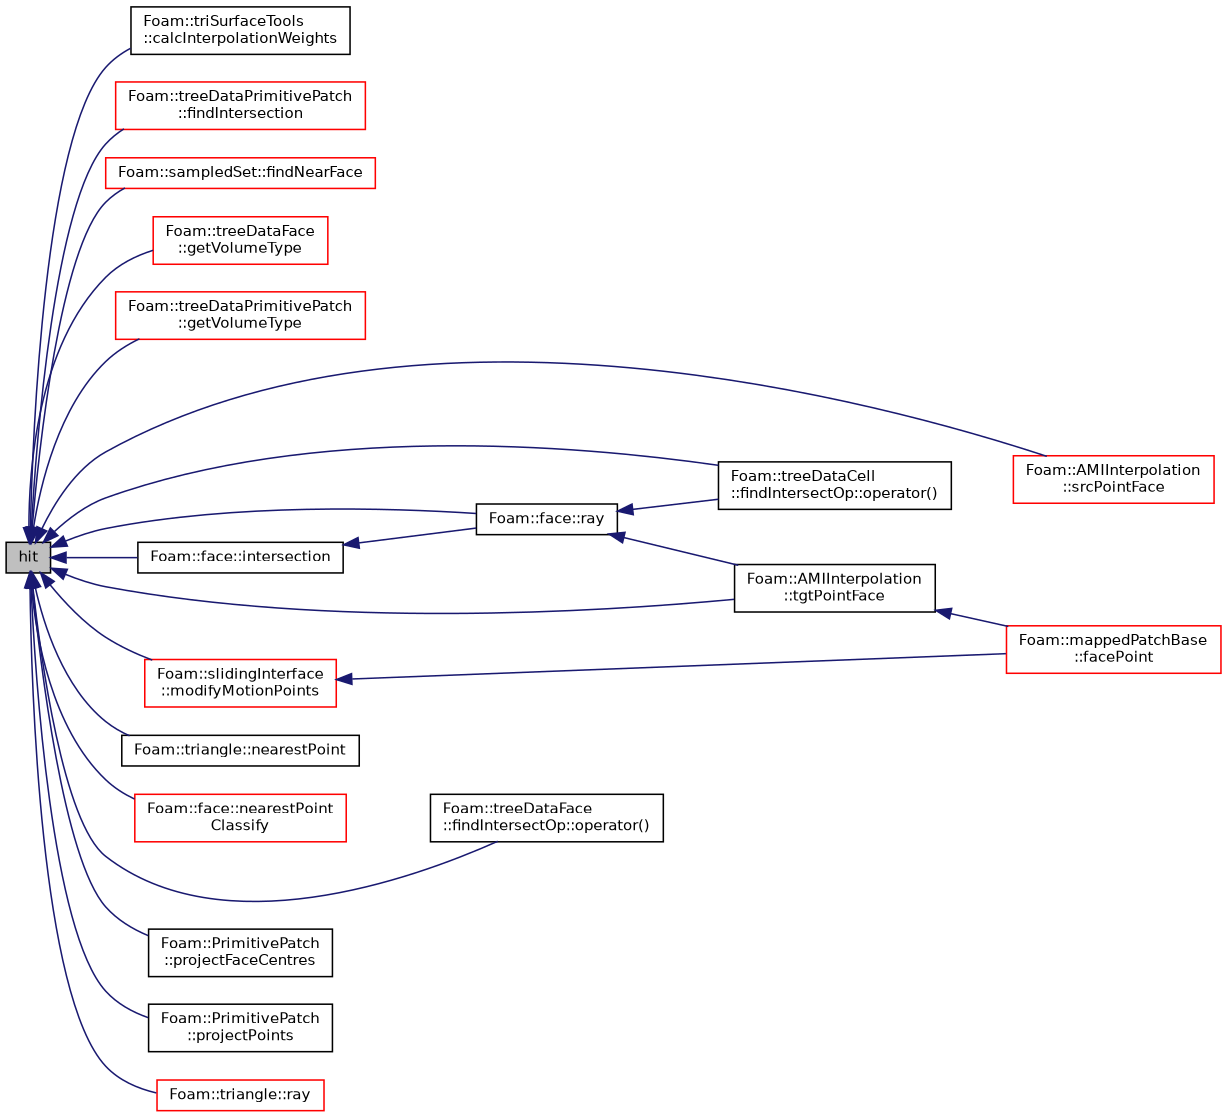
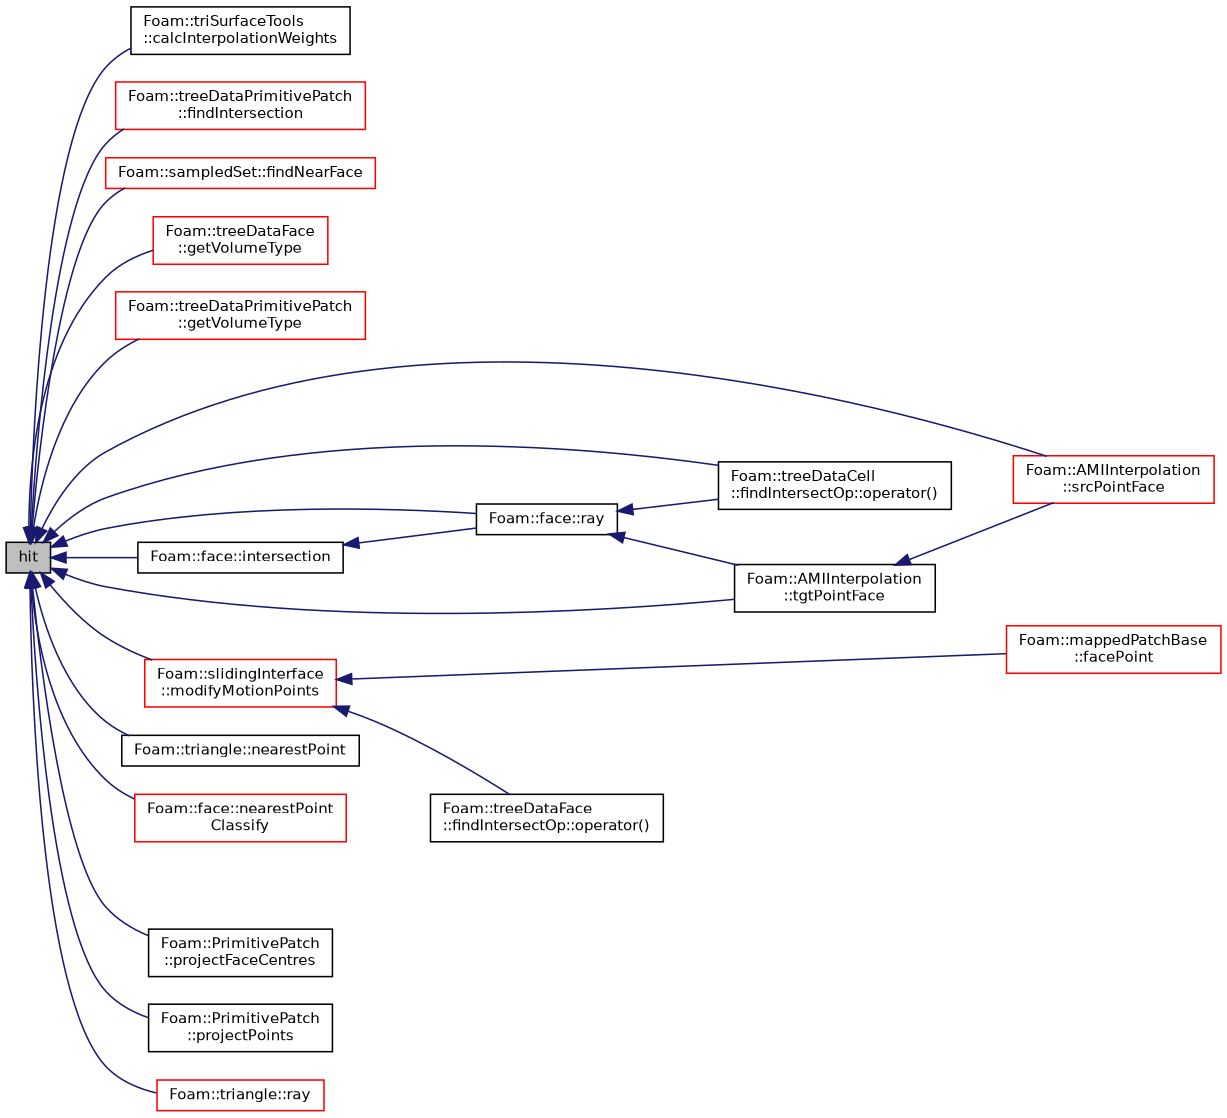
edge "Foam::mappedPatchBase ::facePoint" -> "Foam::AMIInterpolation ::tgtPointFace": now "Foam::AMIInterpolation ::srcPointFace" -> "Foam::AMIInterpolation ::tgtPointFace"
edge "Foam::treeDataFace ::findIntersectOp::operator()" -> "hit": now "Foam::treeDataFace ::findIntersectOp::operator()" -> "Foam::slidingInterface ::modifyMotionPoints"
